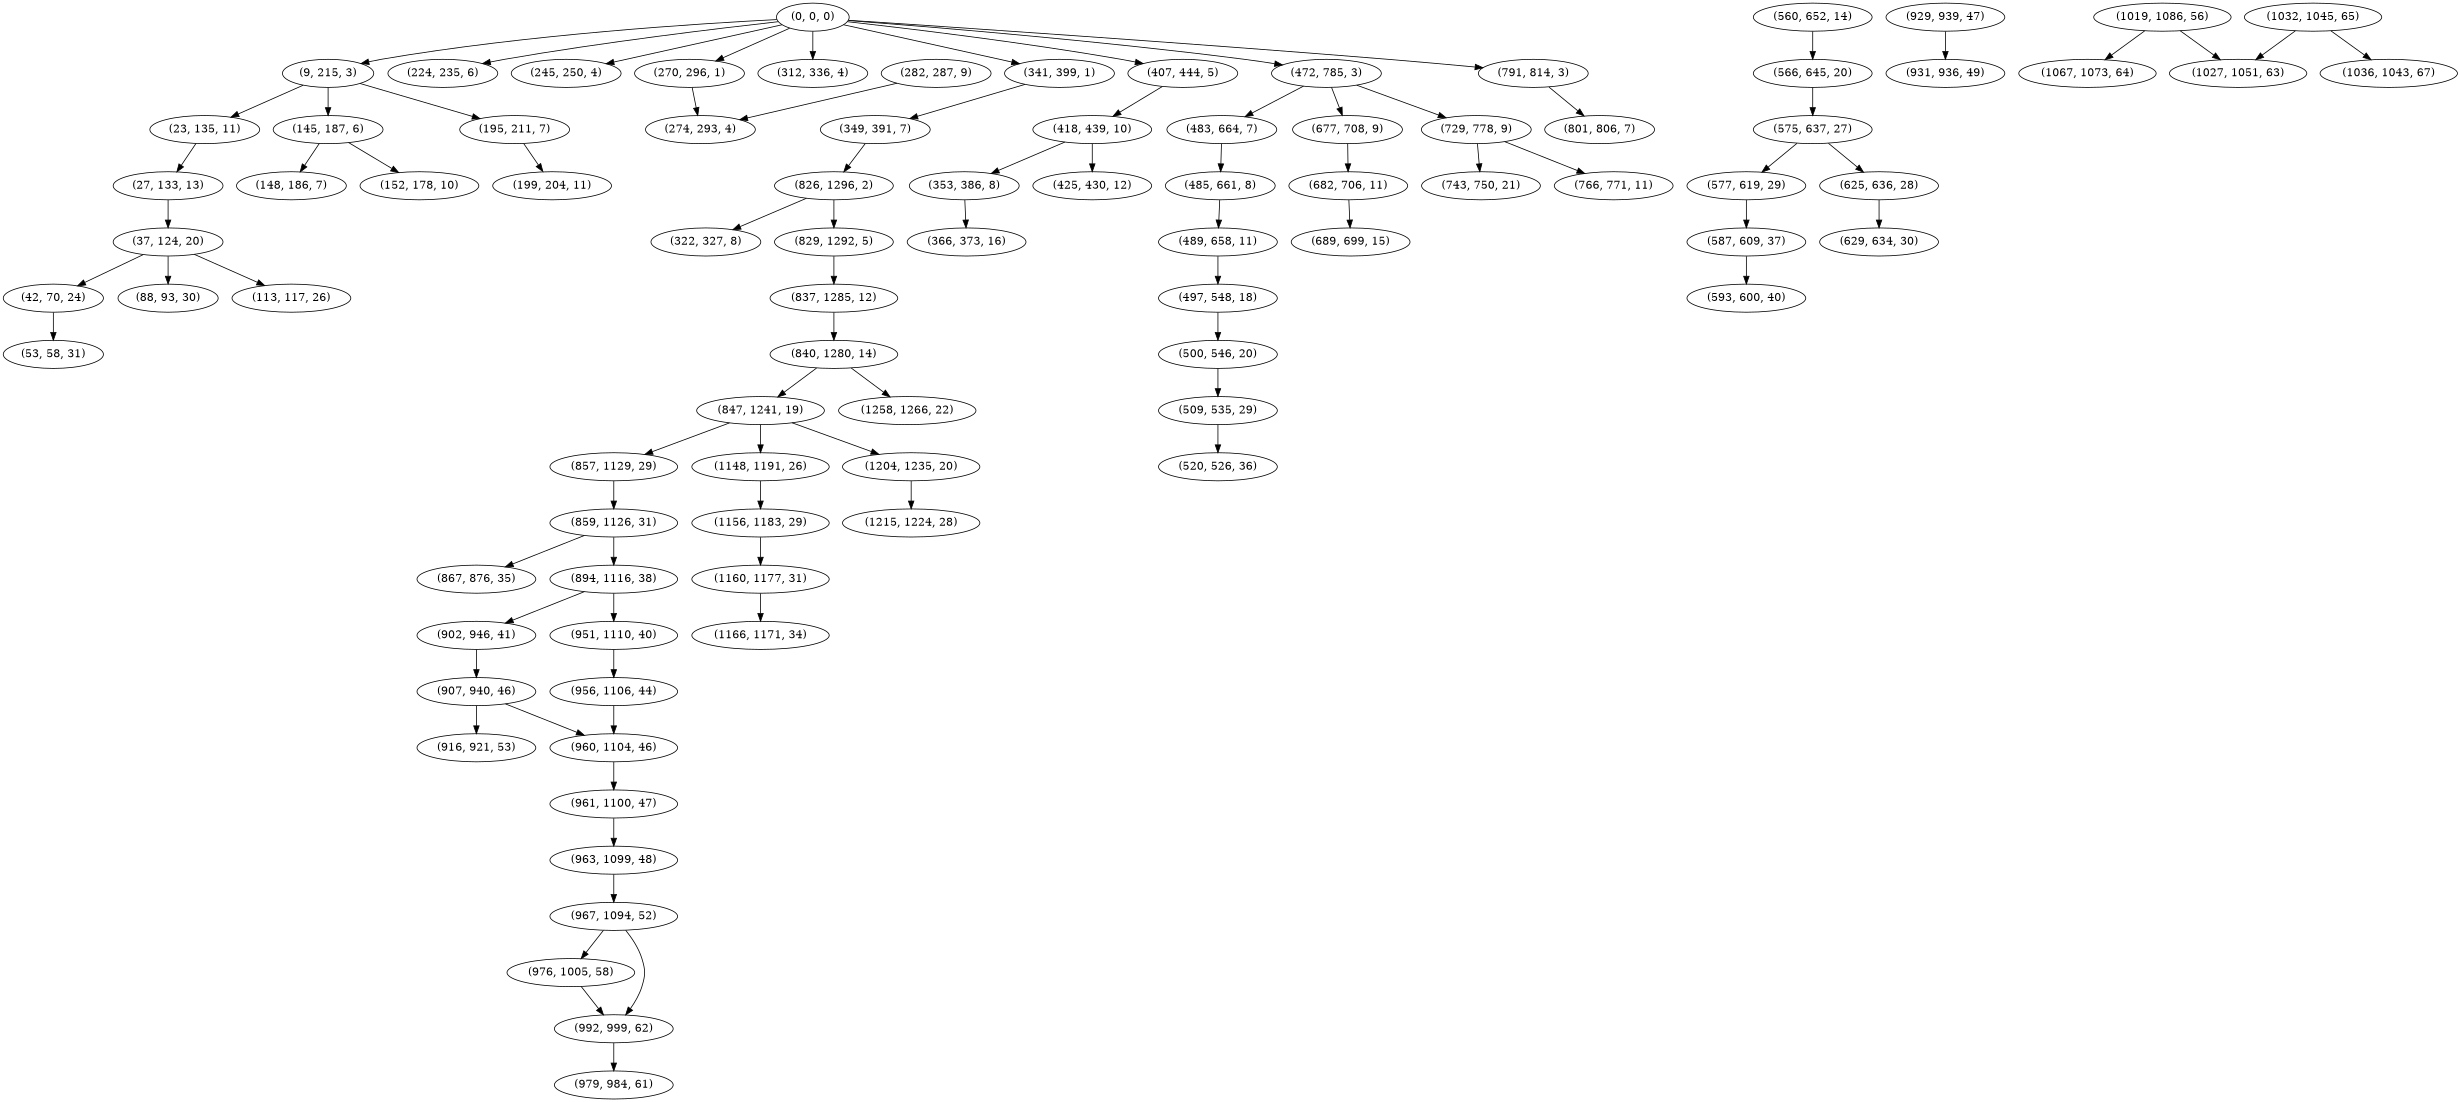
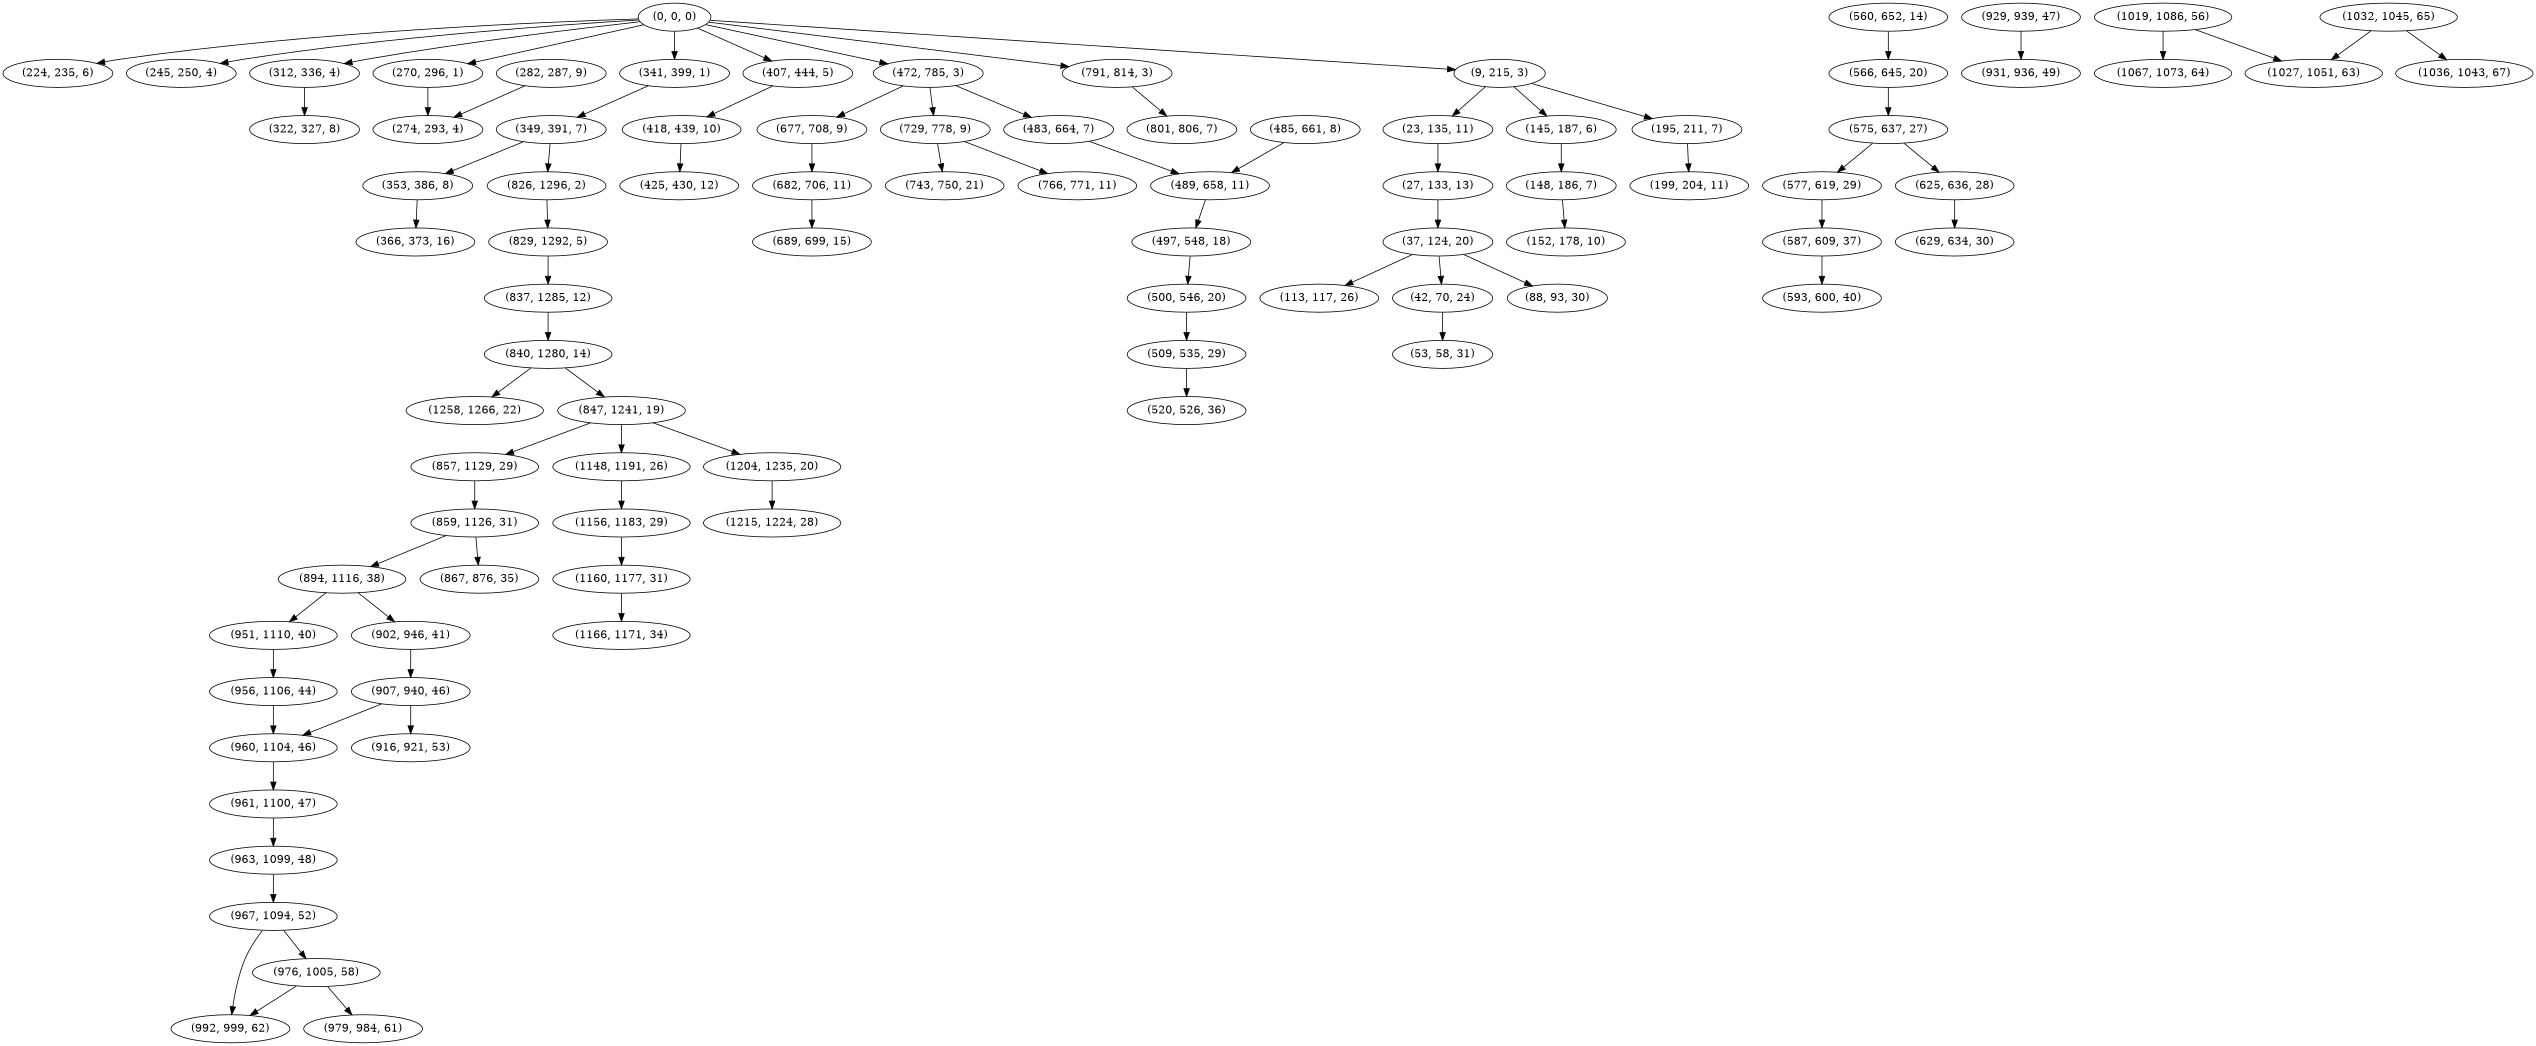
edge "(483, 664, 7)" -> "(485, 661, 8)": now "(483, 664, 7)" -> "(489, 658, 11)"
edge "(145, 187, 6)" -> "(152, 178, 10)": now "(148, 186, 7)" -> "(152, 178, 10)"
edge "(418, 439, 10)" -> "(353, 386, 8)": now "(349, 391, 7)" -> "(353, 386, 8)"
edge "(826, 1296, 2)" -> "(322, 327, 8)": now "(312, 336, 4)" -> "(322, 327, 8)"
edge "(992, 999, 62)" -> "(979, 984, 61)": now "(976, 1005, 58)" -> "(979, 984, 61)"
